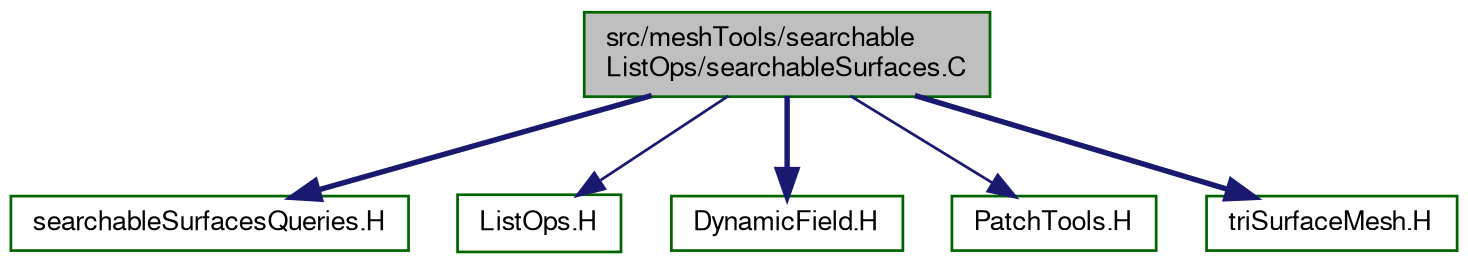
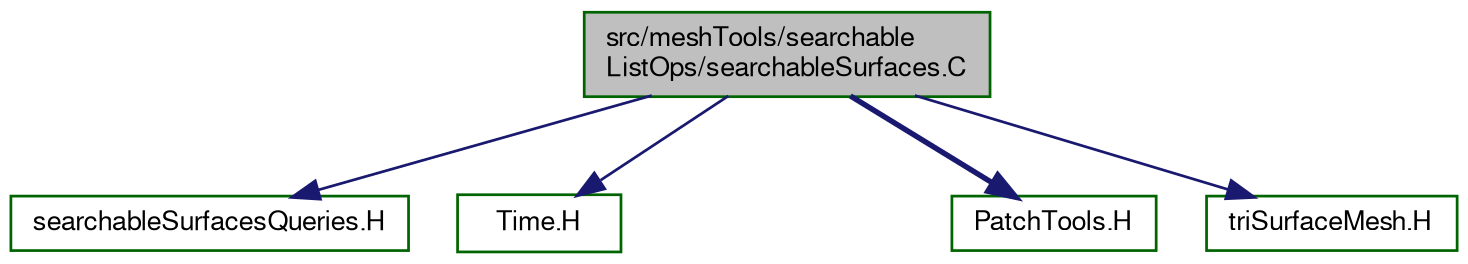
edge "src/meshTools/searchable ListOps/searchableSurfaces.C" -> "PatchTools.H": style solid -> bold
edge "src/meshTools/searchable ListOps/searchableSurfaces.C" -> "searchableSurfacesQueries.H": style bold -> solid
edge "src/meshTools/searchable ListOps/searchableSurfaces.C" -> "triSurfaceMesh.H": style bold -> solid
node "ListOps.H": label "ListOps.H" -> "Time.H"
node "DynamicField.H": removed
